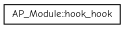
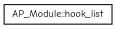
node "AP_Module::hook_hook": label "AP_Module::hook_hook" -> "AP_Module::hook_list"
